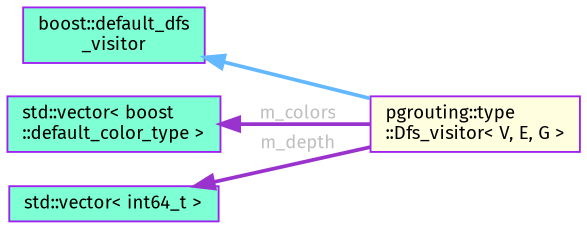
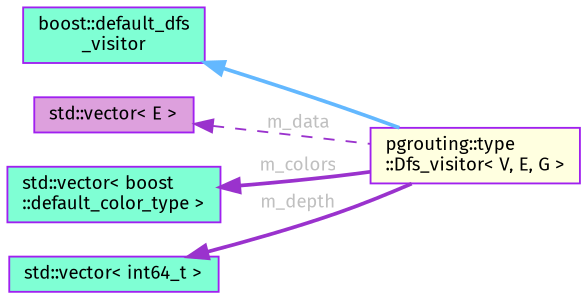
node "std::vector< E >": added
